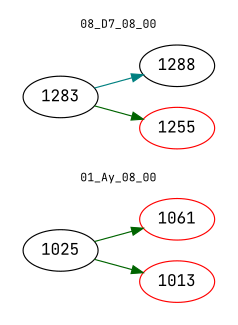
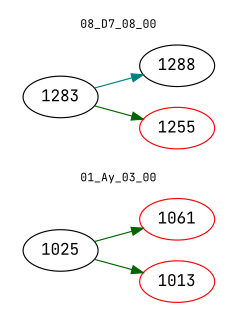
cluster "01_Ay_08_00": label "01_Ay_08_00" -> "01_Ay_03_00"
